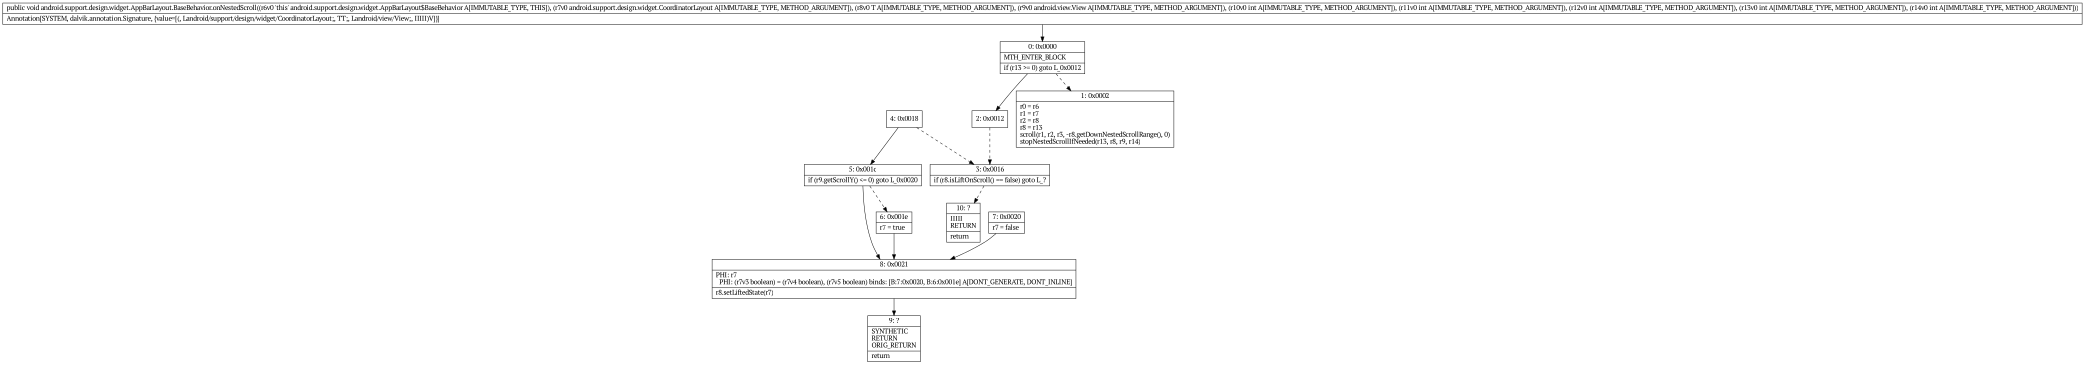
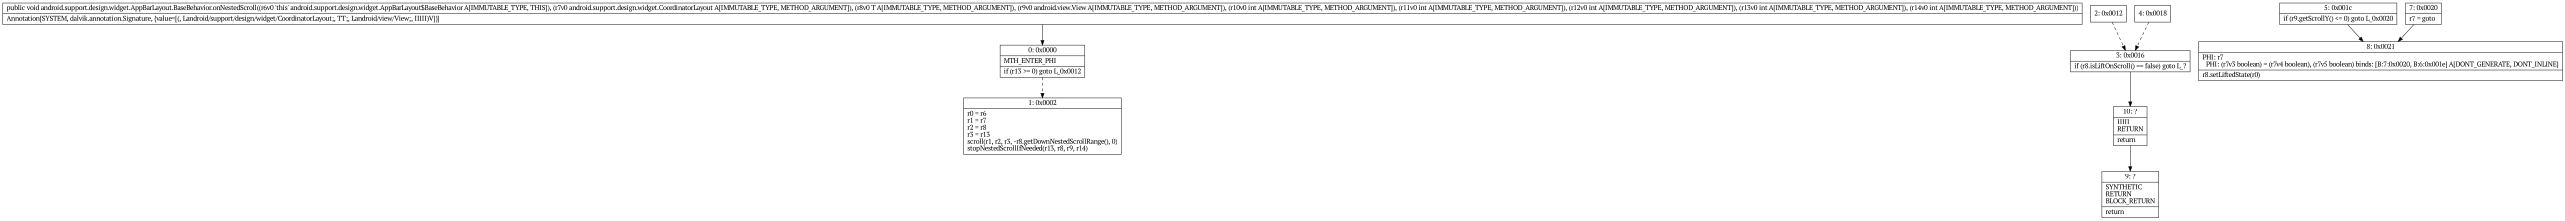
node "0: 0x0000": text "MTH_ENTER_BLOCK" -> "MTH_ENTER_PHI"
edge "0: 0x0000" -> "2: 0x0012": removed
node "1: 0x0002": text "r8 = r13" -> "r3 = r13"
edge "4: 0x0018" -> "5: 0x001c": removed
edge "3: 0x0016" -> "10: ?": style dashed -> solid
node "6: 0x001e": removed
node "7: 0x0020": text "r7 = false" -> "r7 = goto"
node "8: 0x0021": text "r8.setLiftedState(r7)" -> "r8.setLiftedState(r0)"
edge "8: 0x0021" -> "9: ?": now "10: ?" -> "9: ?"
node "9: ?": text "ORIG_RETURN" -> "BLOCK_RETURN"
